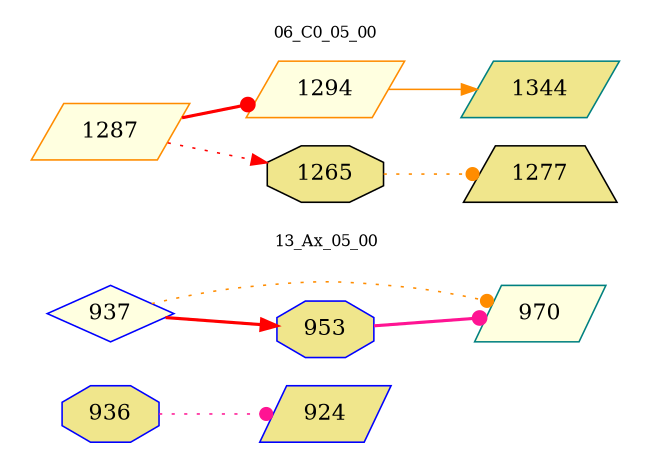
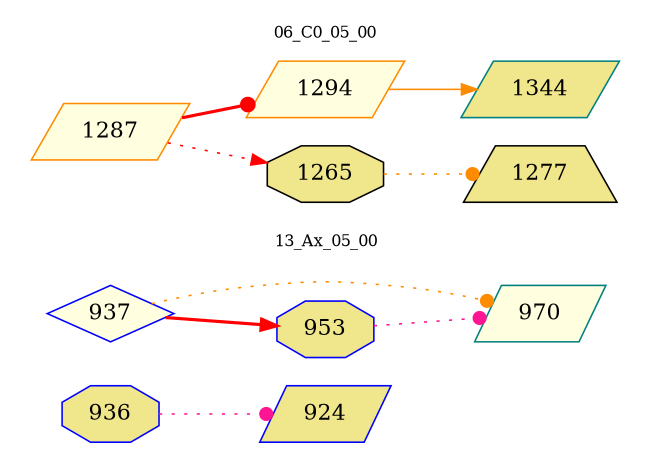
edge "953" -> "970": style bold -> dotted
